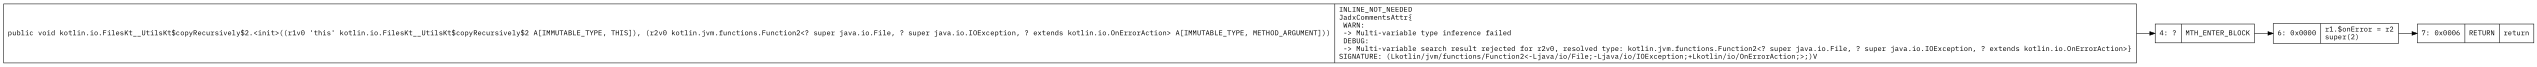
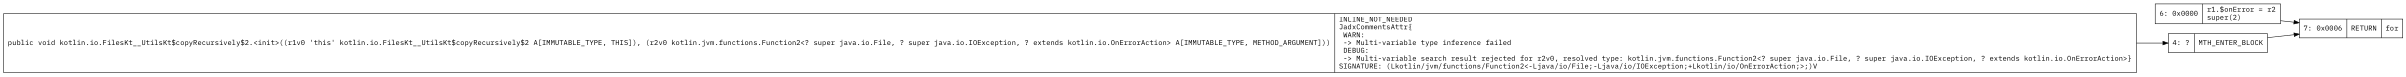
edge "4: ?" -> "6: 0x0000": now "4: ?" -> "7: 0x0006"
node "7: 0x0006": text "return" -> "for"
